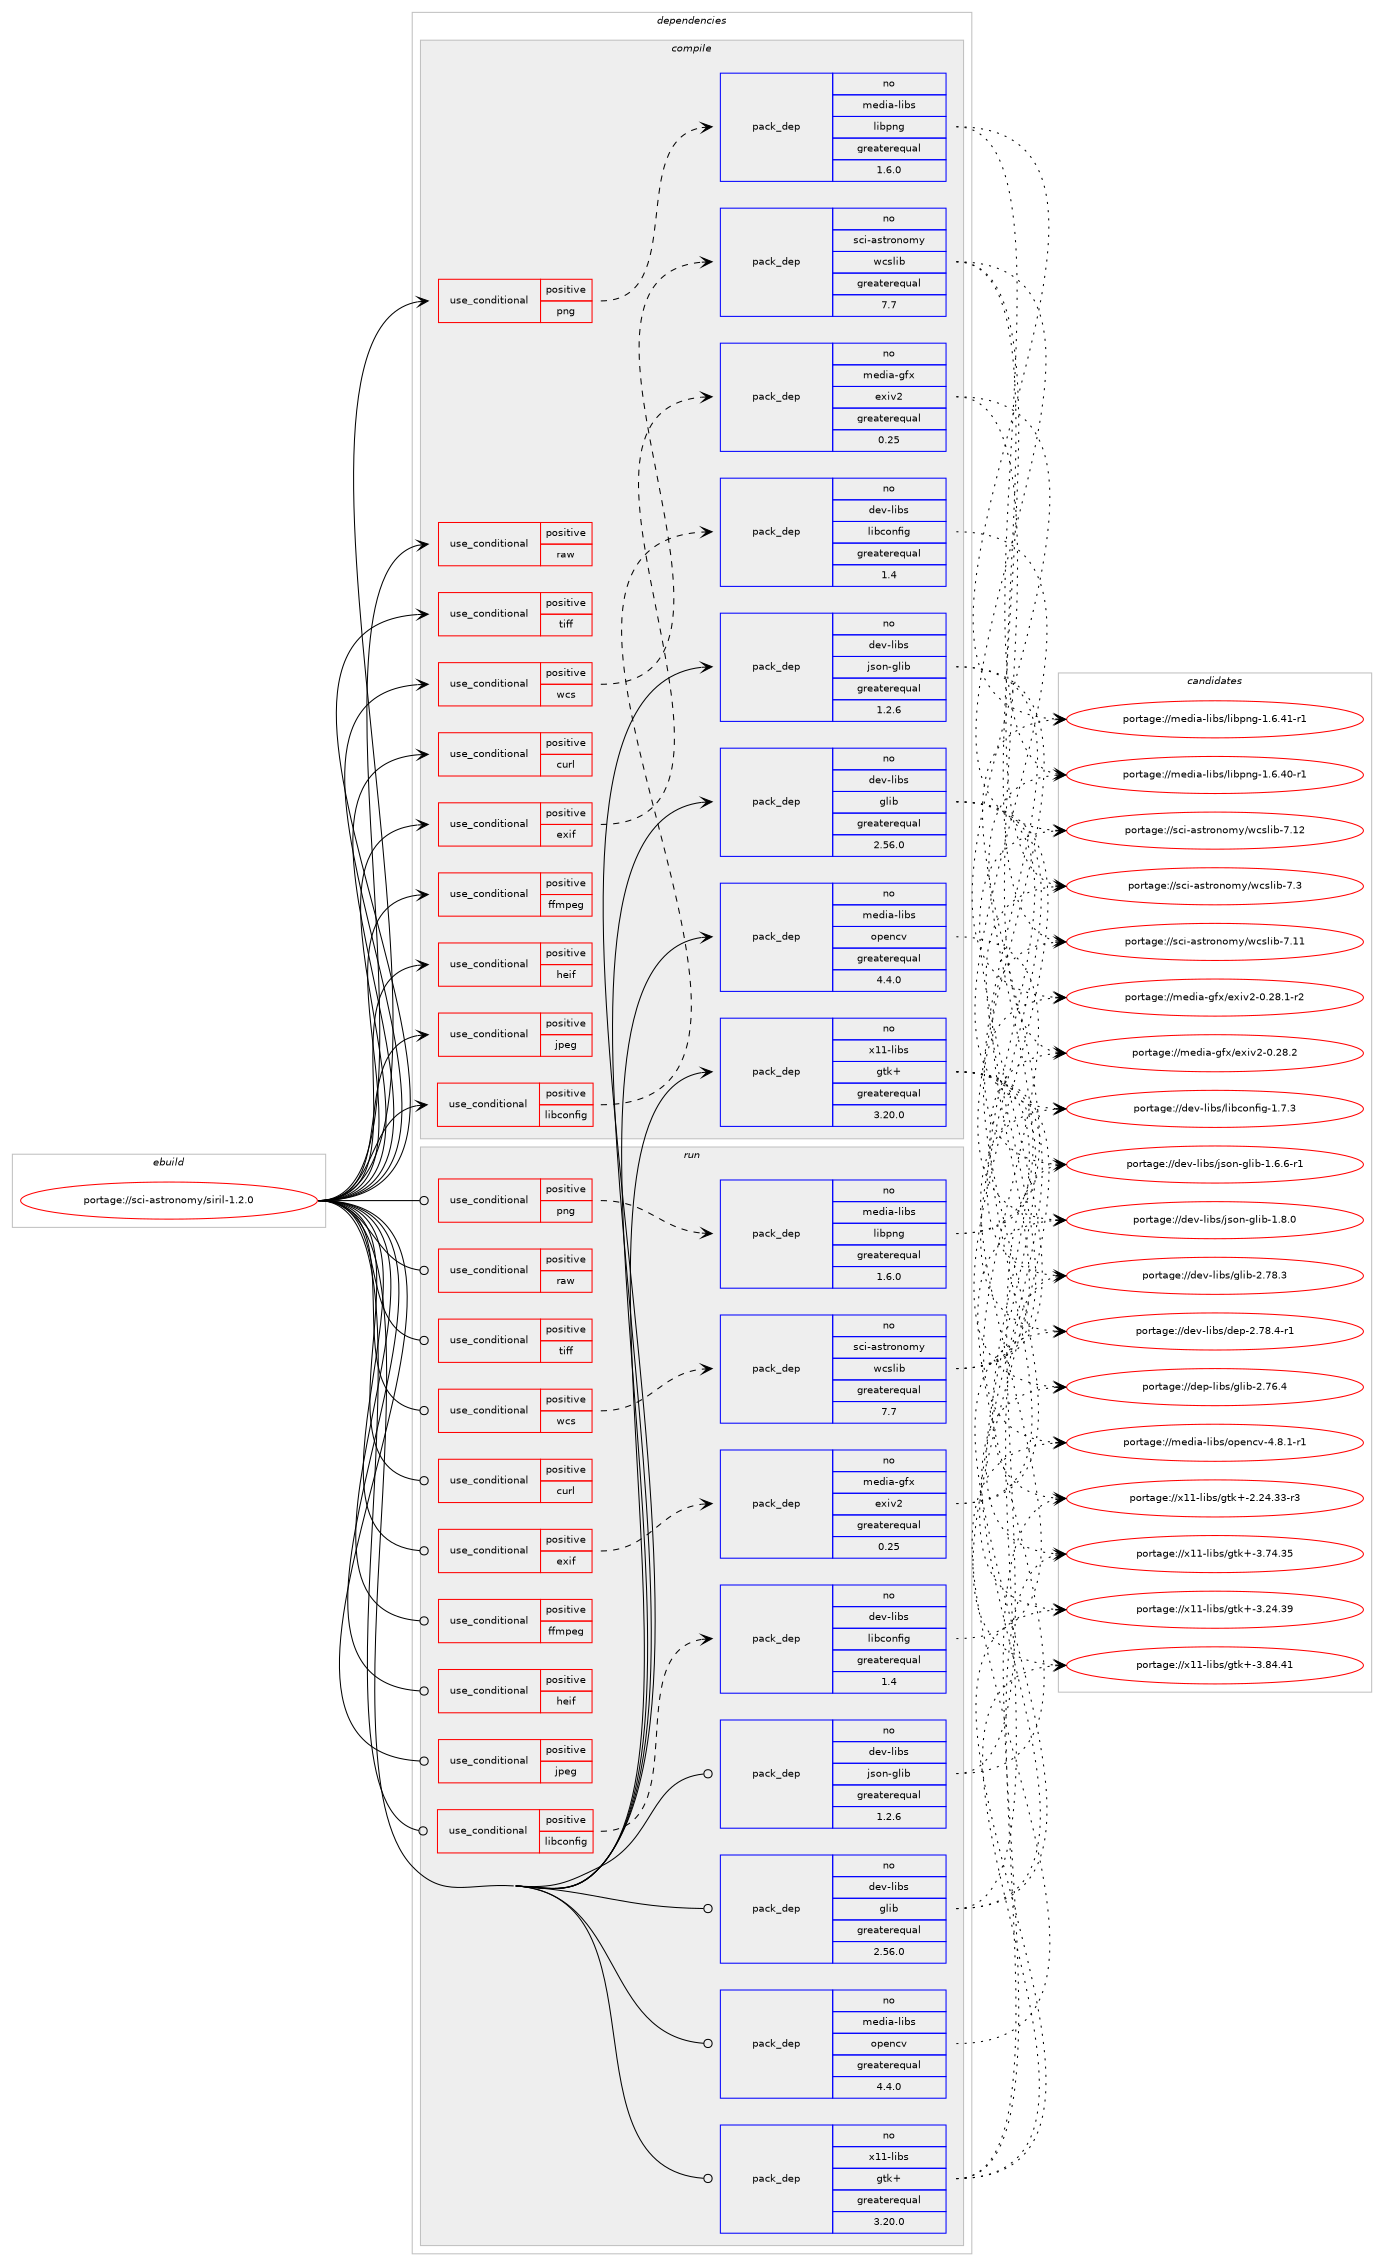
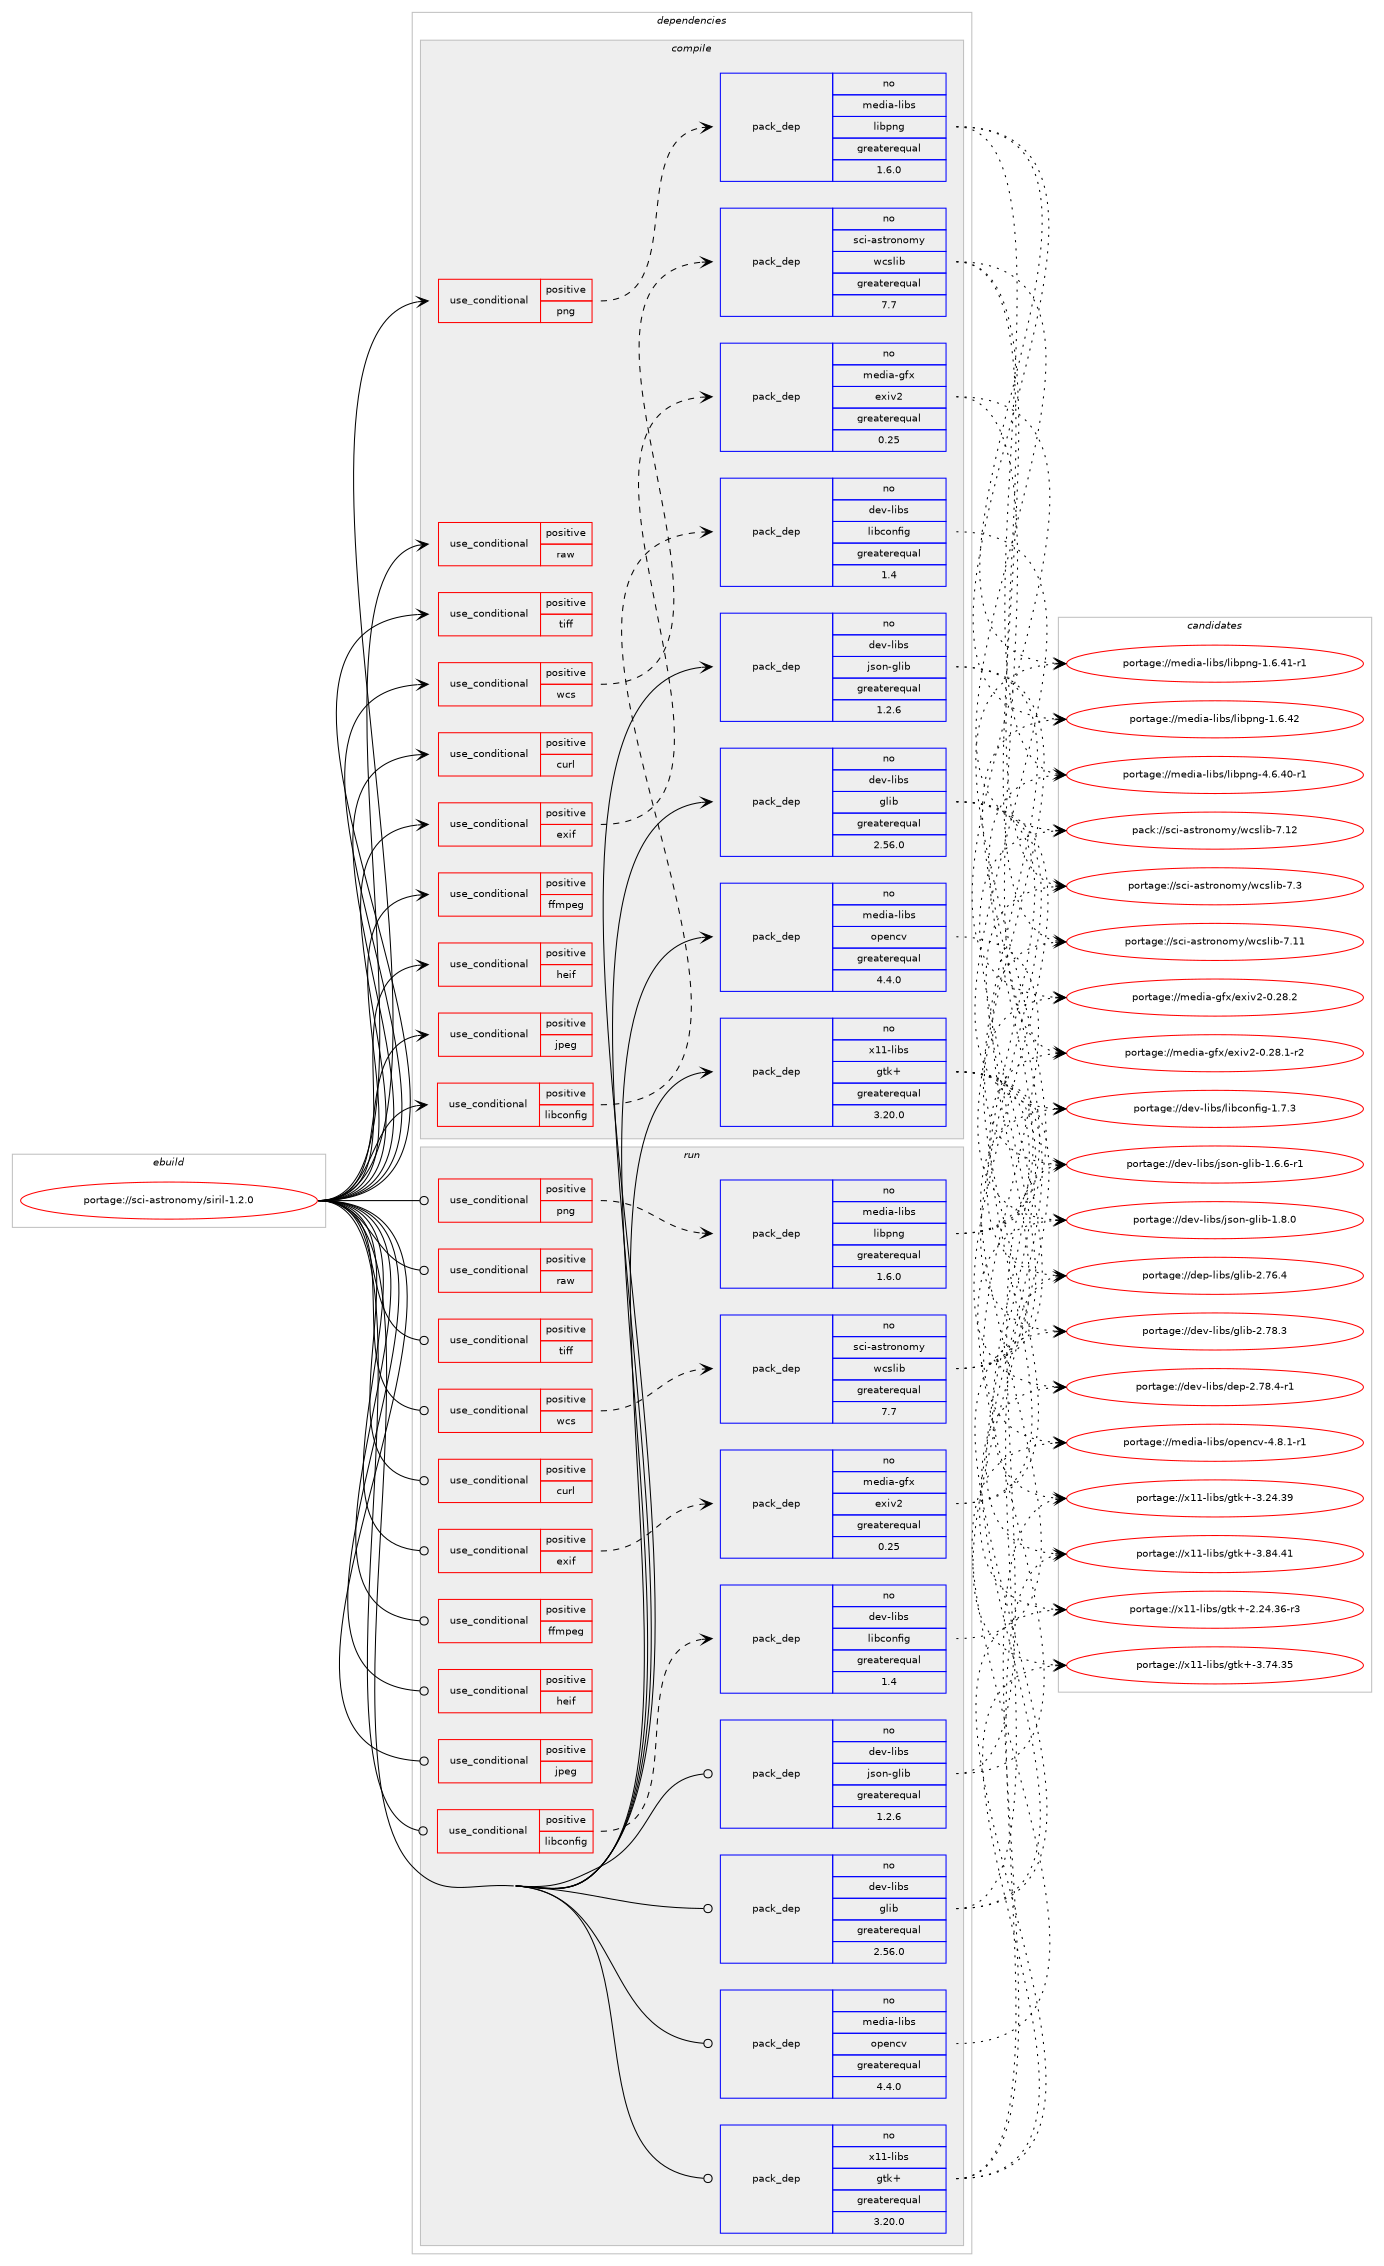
node "portage://media-libs/libpng-1.6.42": added
node "portage://media-libs/libpng-1.6.40-r1": label "portage://media-libs/libpng-1.6.40-r1" -> "portage://media-libs/libpng-4.6.40-r1"
node "portage://sci-astronomy/wcslib-7.12": label "portage://sci-astronomy/wcslib-7.12" -> "pack://sci-astronomy/wcslib-7.12"
node "portage://x11-libs/gtk+-2.24.33-r3": label "portage://x11-libs/gtk+-2.24.33-r3" -> "portage://x11-libs/gtk+-2.24.36-r3"
